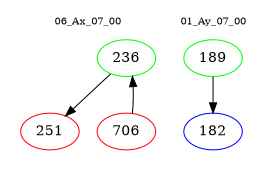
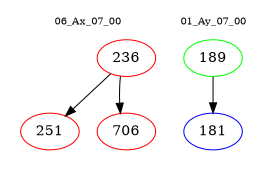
node "236": color green -> red
edge "706" -> "236": reversed
node "182": label "182" -> "181"
